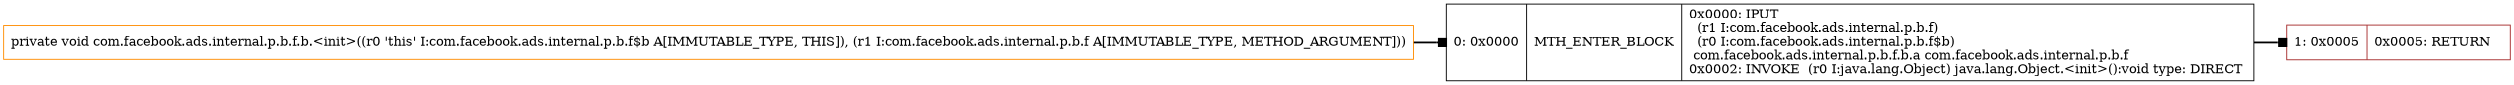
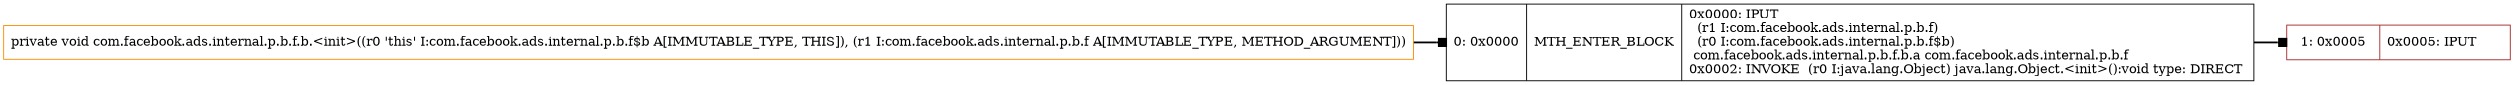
node "1: 0x0005": text "0x0005: RETURN" -> "0x0005: IPUT"
